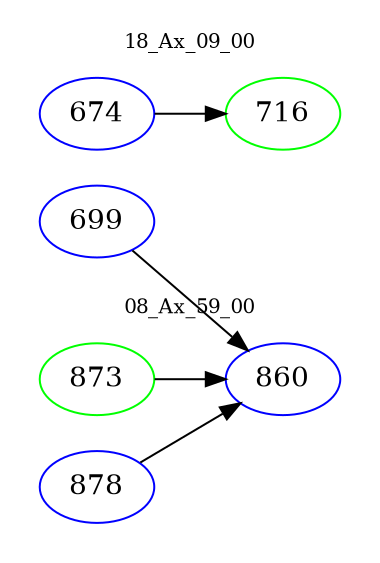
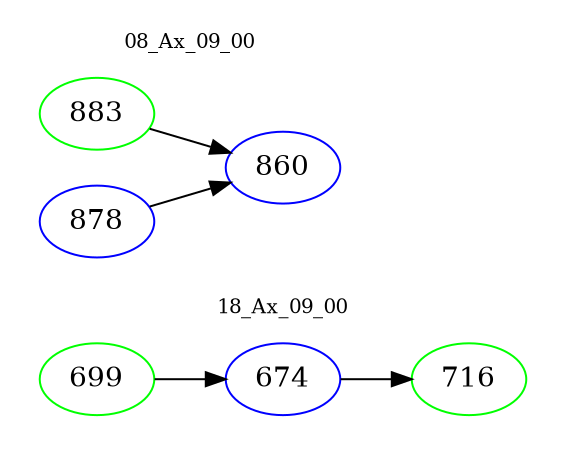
node "699": color blue -> green
edge "699" -> "860": now "699" -> "674"
cluster "08_Ax_59_00": label "08_Ax_59_00" -> "08_Ax_09_00"
node "873": label "873" -> "883"
